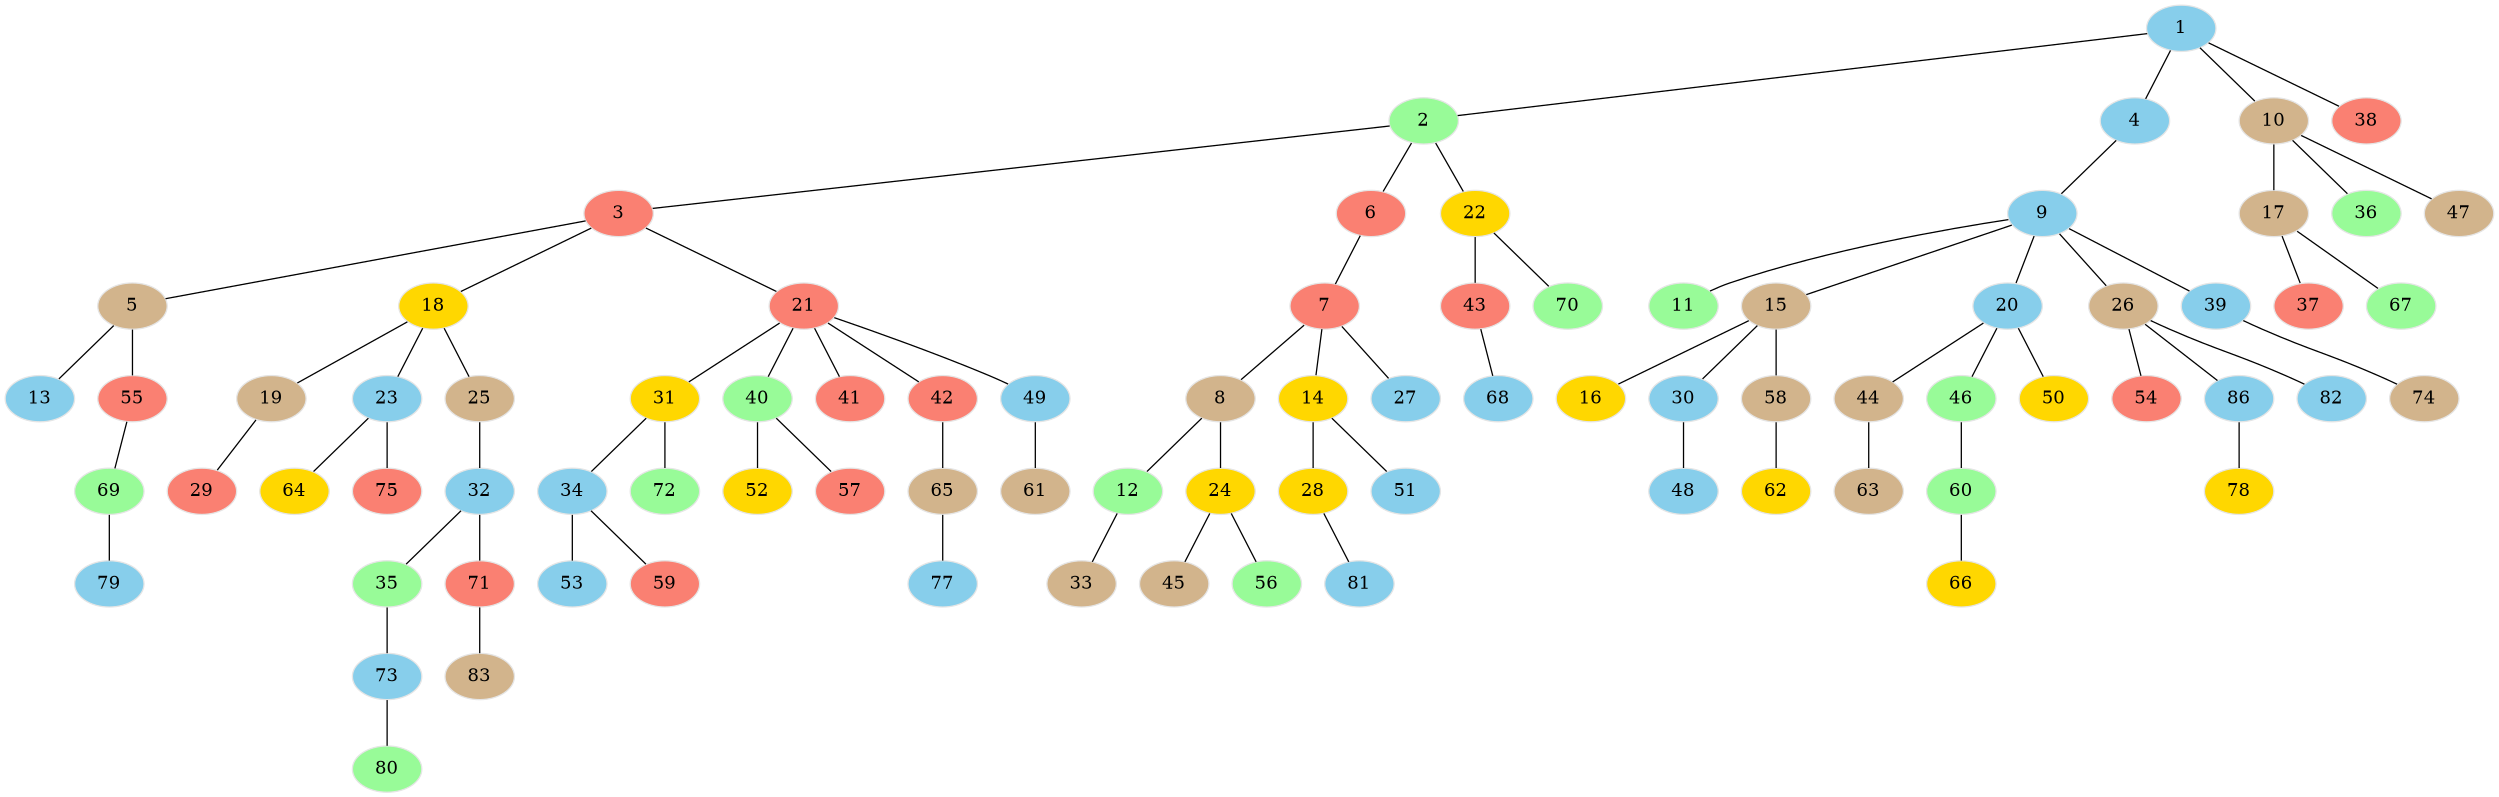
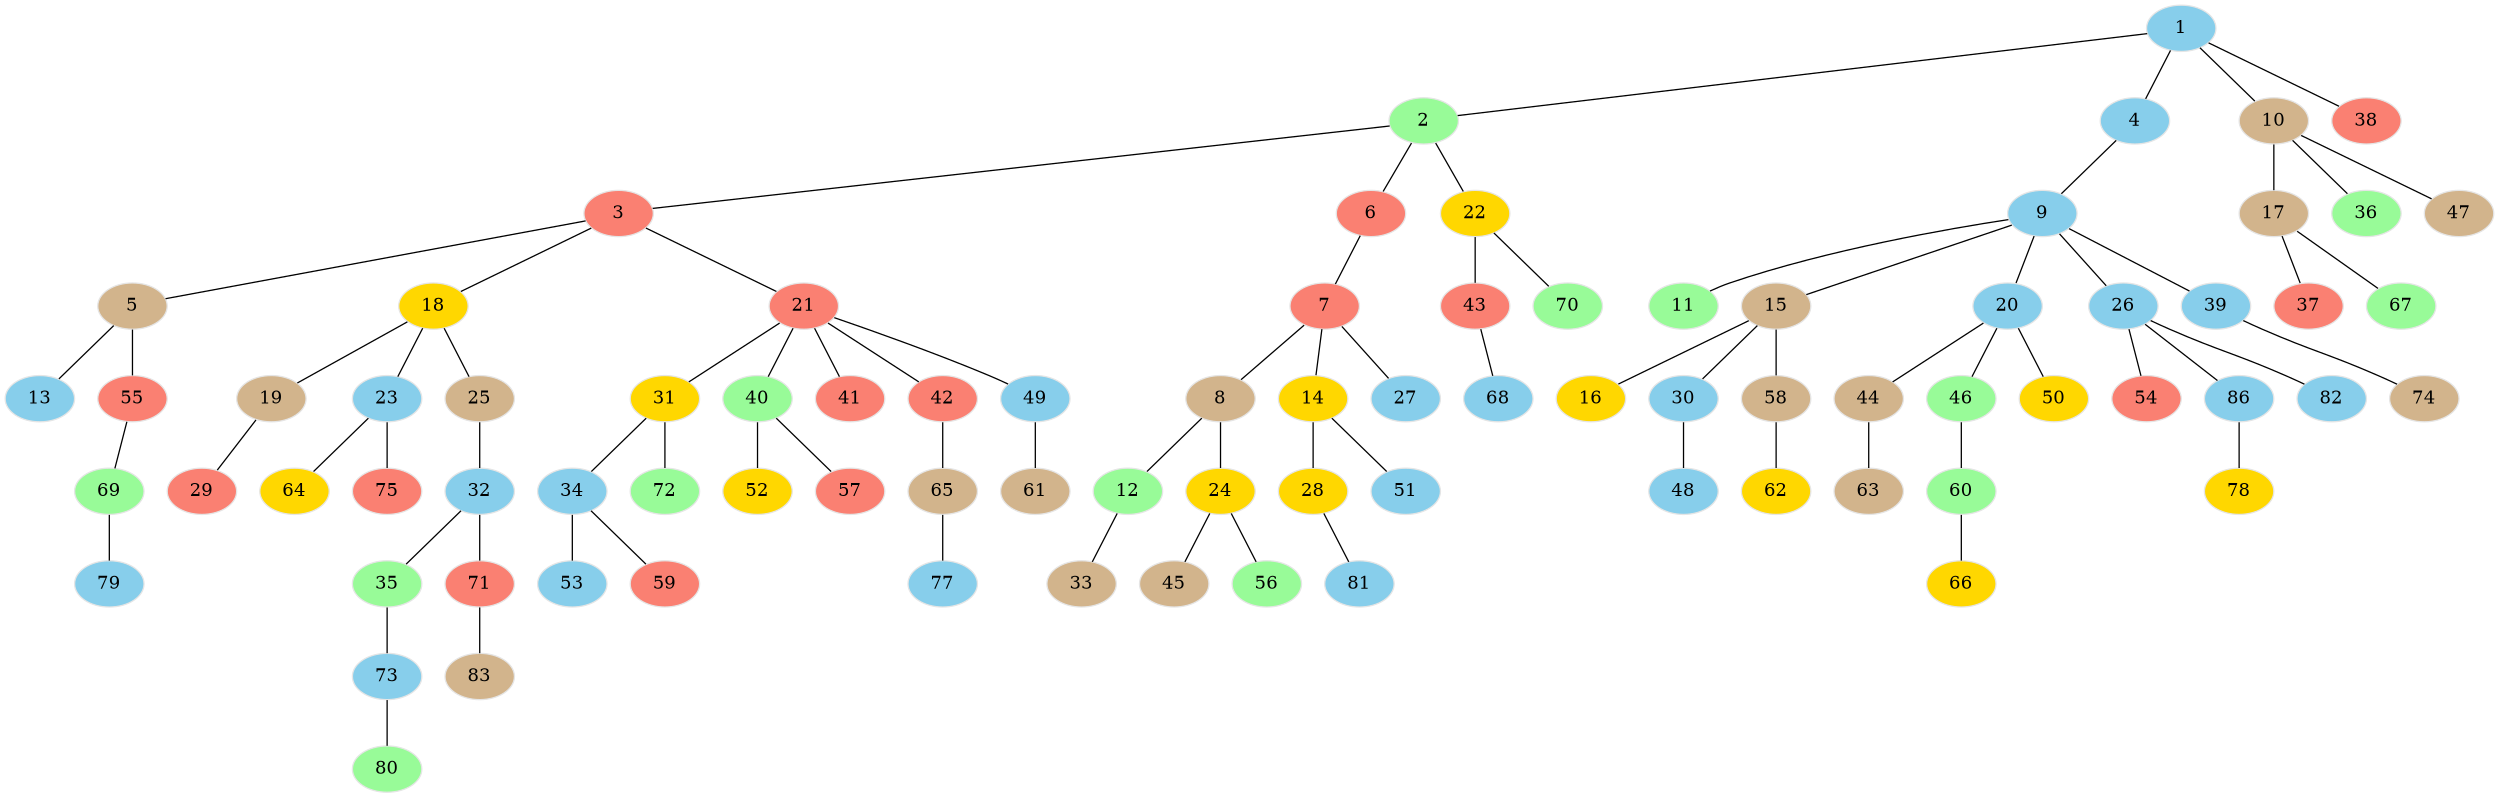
node "26": fillcolor tan -> skyblue
